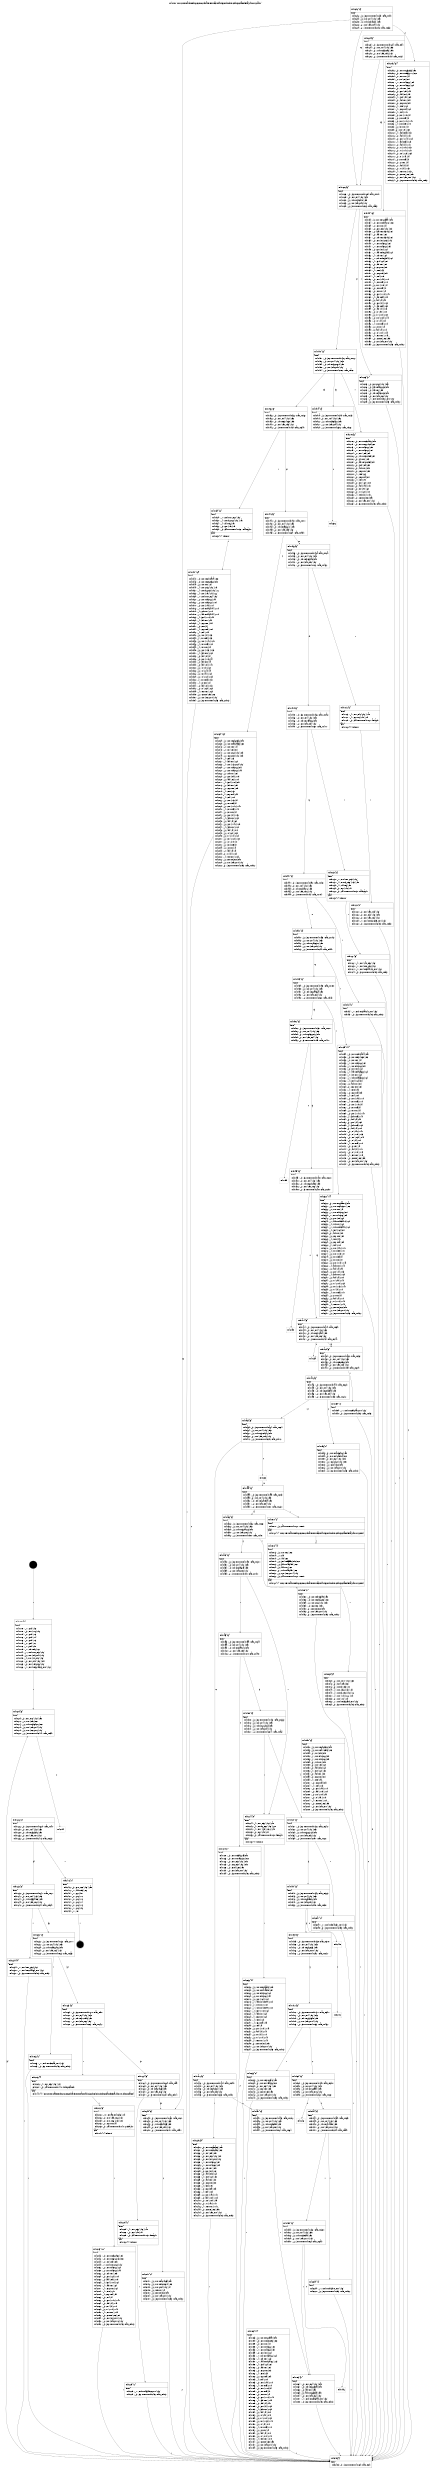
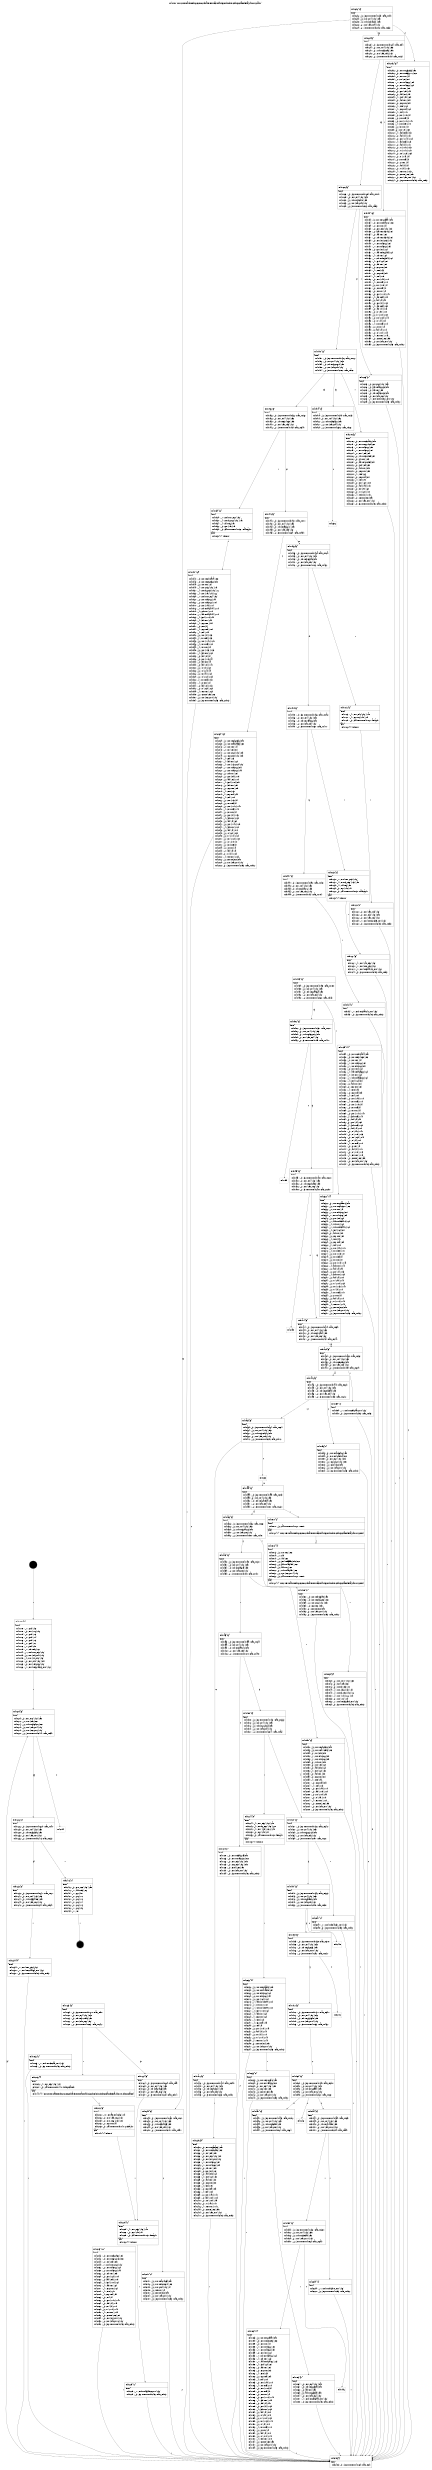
edge "0x4018b6 [25]" -> "0x4018e8 [25]": now "0x4018b6 [25]" -> "0x4018cf [25]"
node "0x4019b0 [25]": removed
node "0x40242a": removed
edge "0x401a2d [25]" -> "0x401a46 [25]": added, label "14"
edge "0x401adc [25]" -> "0x402244 [20]": now "0x401adc [25]" -> "0x401fd0 [83]"
edge "0x40180f [23]" -> "0x401826 [22]": added, label "35"
node "0x401852 [25]": removed
edge "0x4024de" -> "0x4024b2": now "0x401b59 [25]" -> "0x4024b2"
edge "0x401b72 [25]" -> "0x401c35 [27]": now "0x402258 [97]" -> "0x401c35 [27]"
edge "0x401884 [25]" -> "0x40189d [25]": removed, label "30"
edge "0x401a78 [25]" -> "0x401a91 [25]": now "0x401b8b [25]" -> "0x401a91 [25]"
edge "0x40202c [23]" -> "0x402043 [100]": now "0x40202c [23]" -> "0x4022e4 [12]"
edge "0x401bbd [25]" -> "0x401e64 [31]": now "0x401bbd [25]" -> "0x401e8f [144]"
